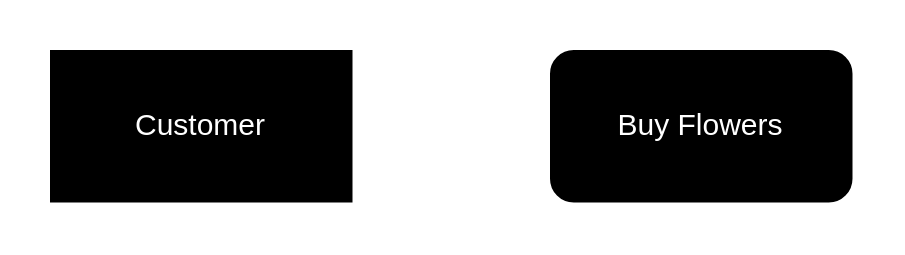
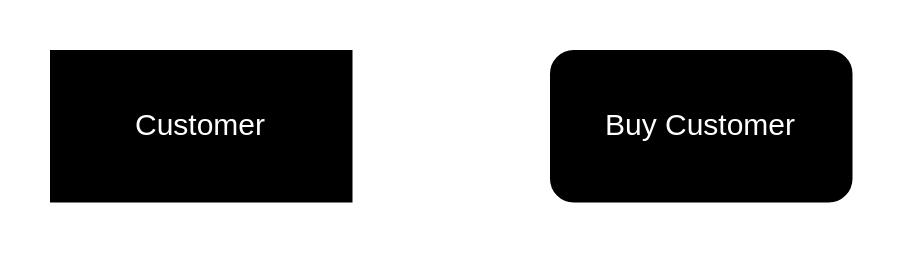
node "Buy Flowers": label "Buy Flowers" -> "Buy Customer"
